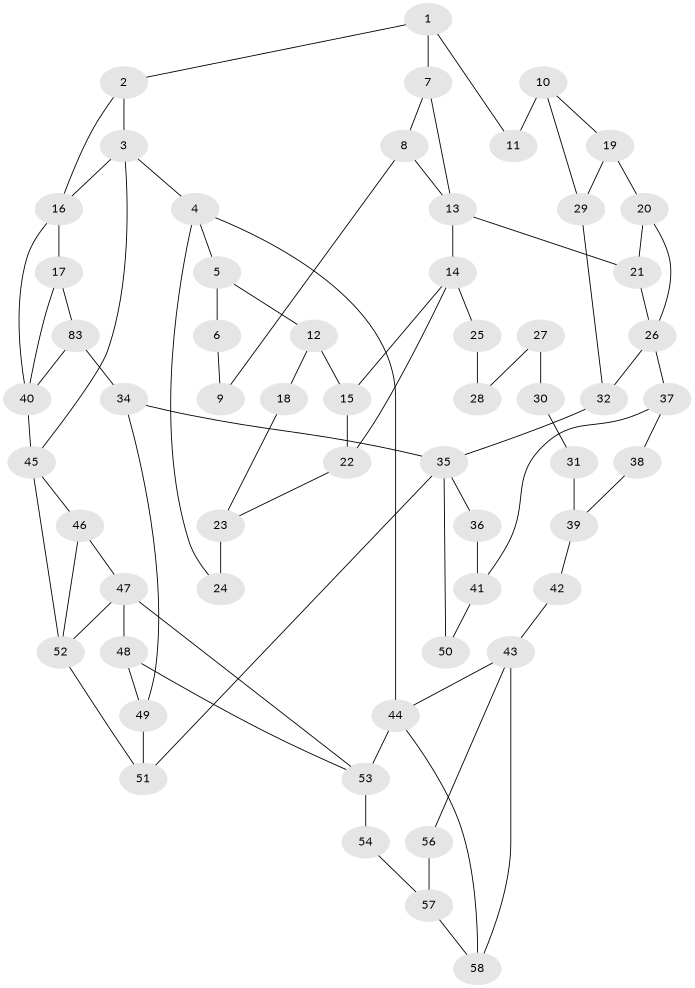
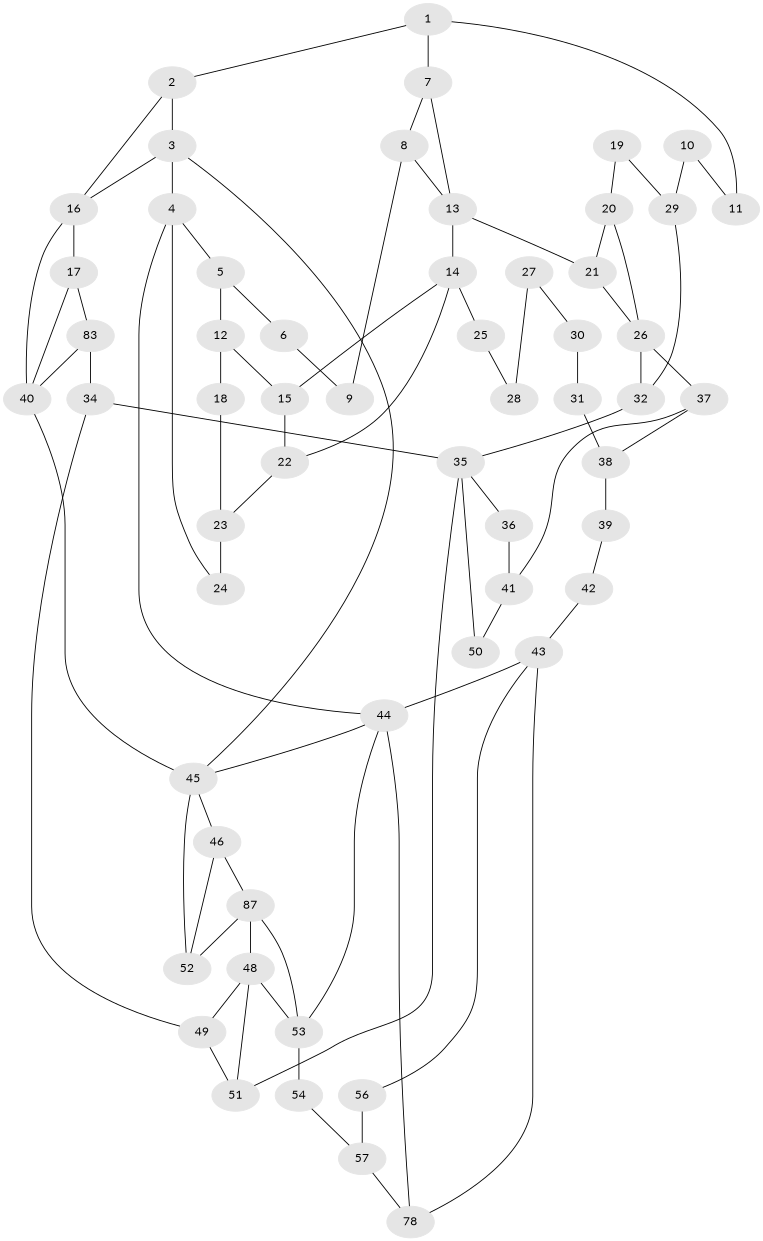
edge "10" -- "19": removed
edge "31" -- "39": now "31" -- "38"
node "47": label "47" -> "87"
edge "52" -- "51": now "48" -- "51"
edge "44" -- "45": added
node "58": label "58" -> "78"
